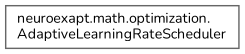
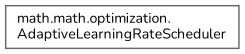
node "neuroexapt.math.optimization. AdaptiveLearningRateScheduler": label "neuroexapt.math.optimization. AdaptiveLearningRateScheduler" -> "math.math.optimization. AdaptiveLearningRateScheduler"
